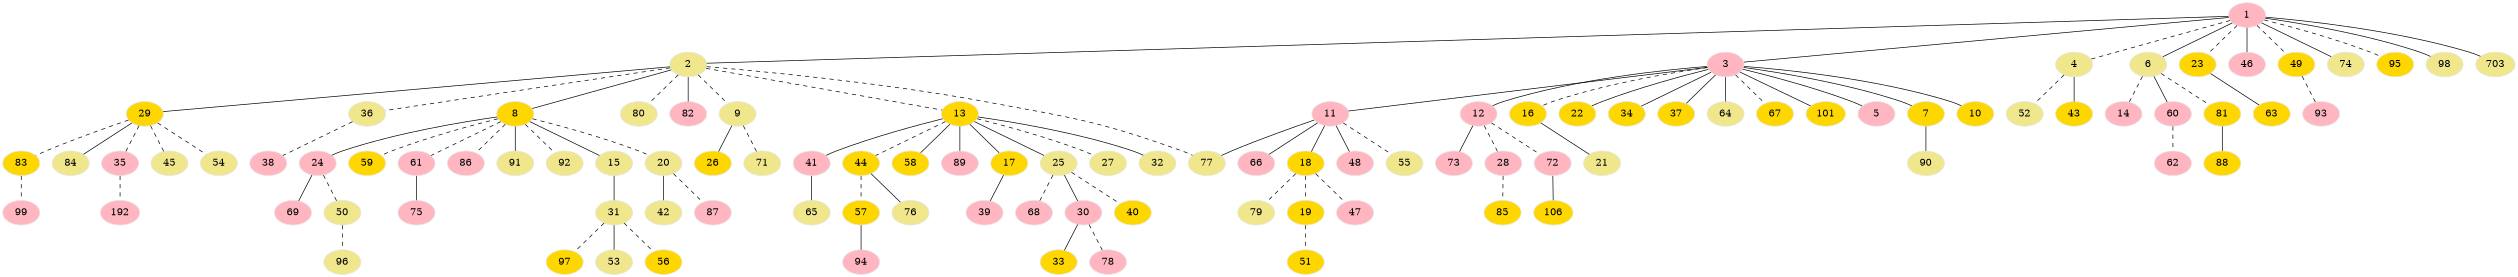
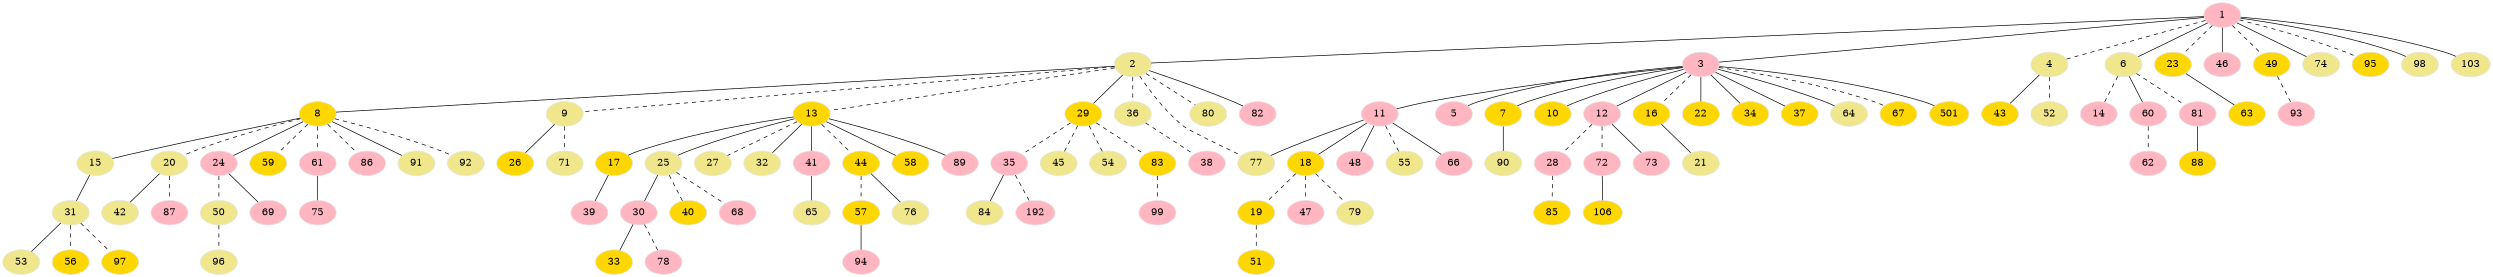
node "703": label "703" -> "103"
node "101": label "101" -> "501"
node "81": fillcolor gold -> lightpink
edge "29" -- "84": now "35" -- "84"
